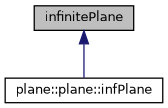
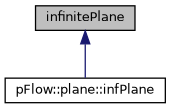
node "plane::plane::infPlane": label "plane::plane::infPlane" -> "pFlow::plane::infPlane"
